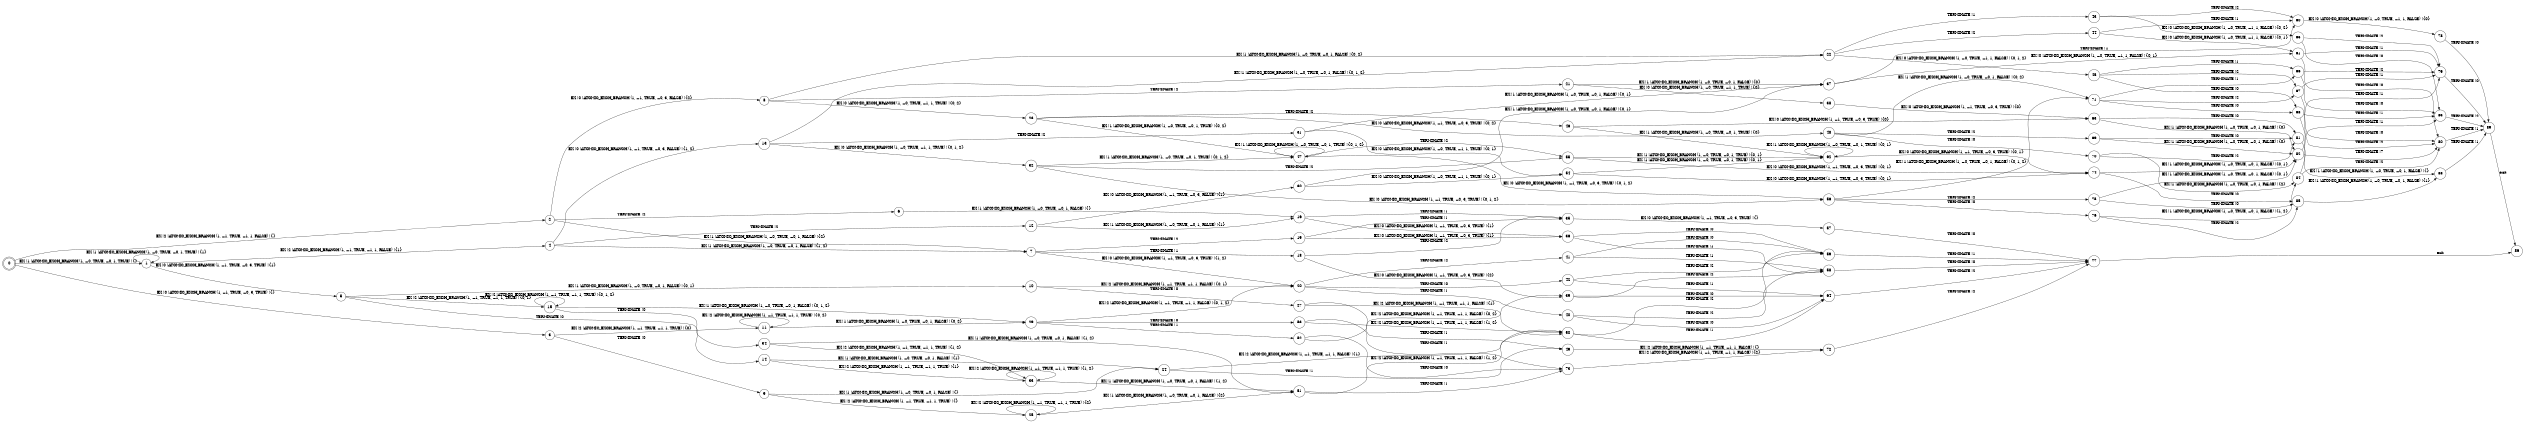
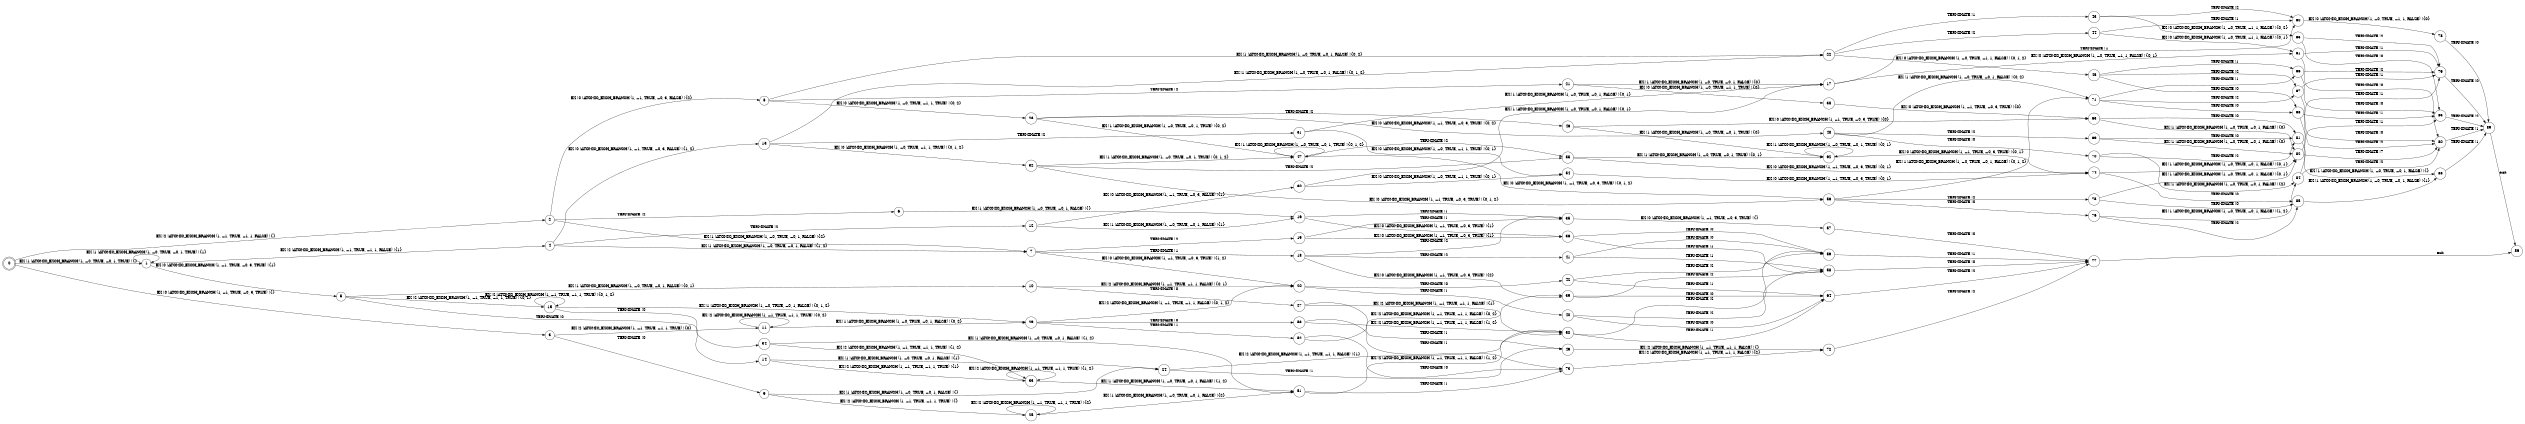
node "37": label "37" -> "17"
edge "54" -> "62": removed, label "EX !1 !ATOMIC_EXCH_BRANCH (1, +0, TRUE, +0, 1, TRUE) !{0, 1}"
edge "20" -> "41": now "18" -> "41"
